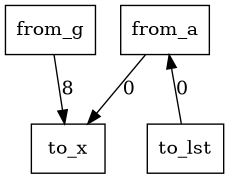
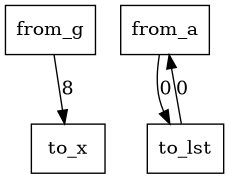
edge "from_a" -> "to_x": now "from_a" -> "to_lst"
